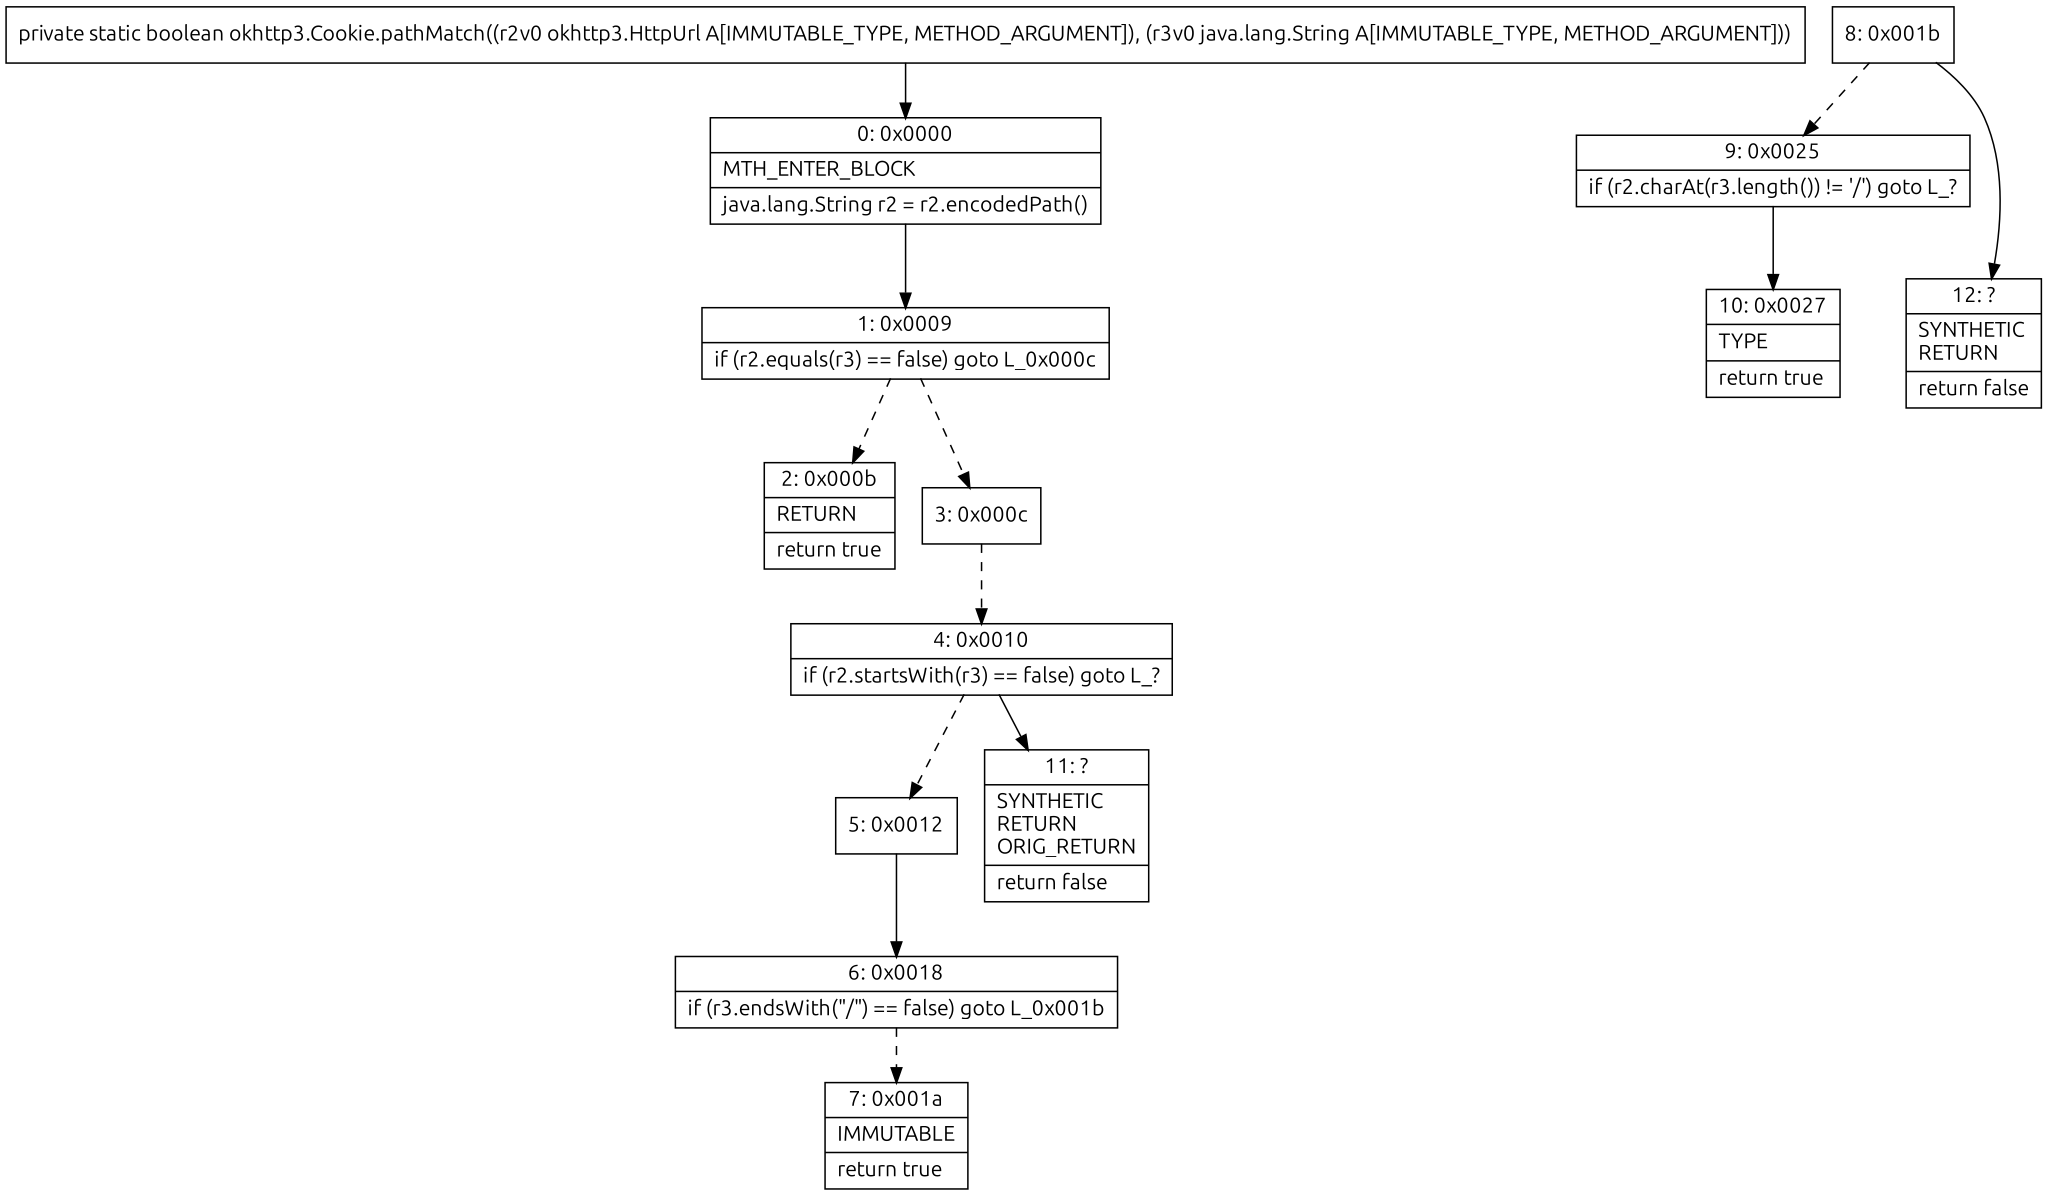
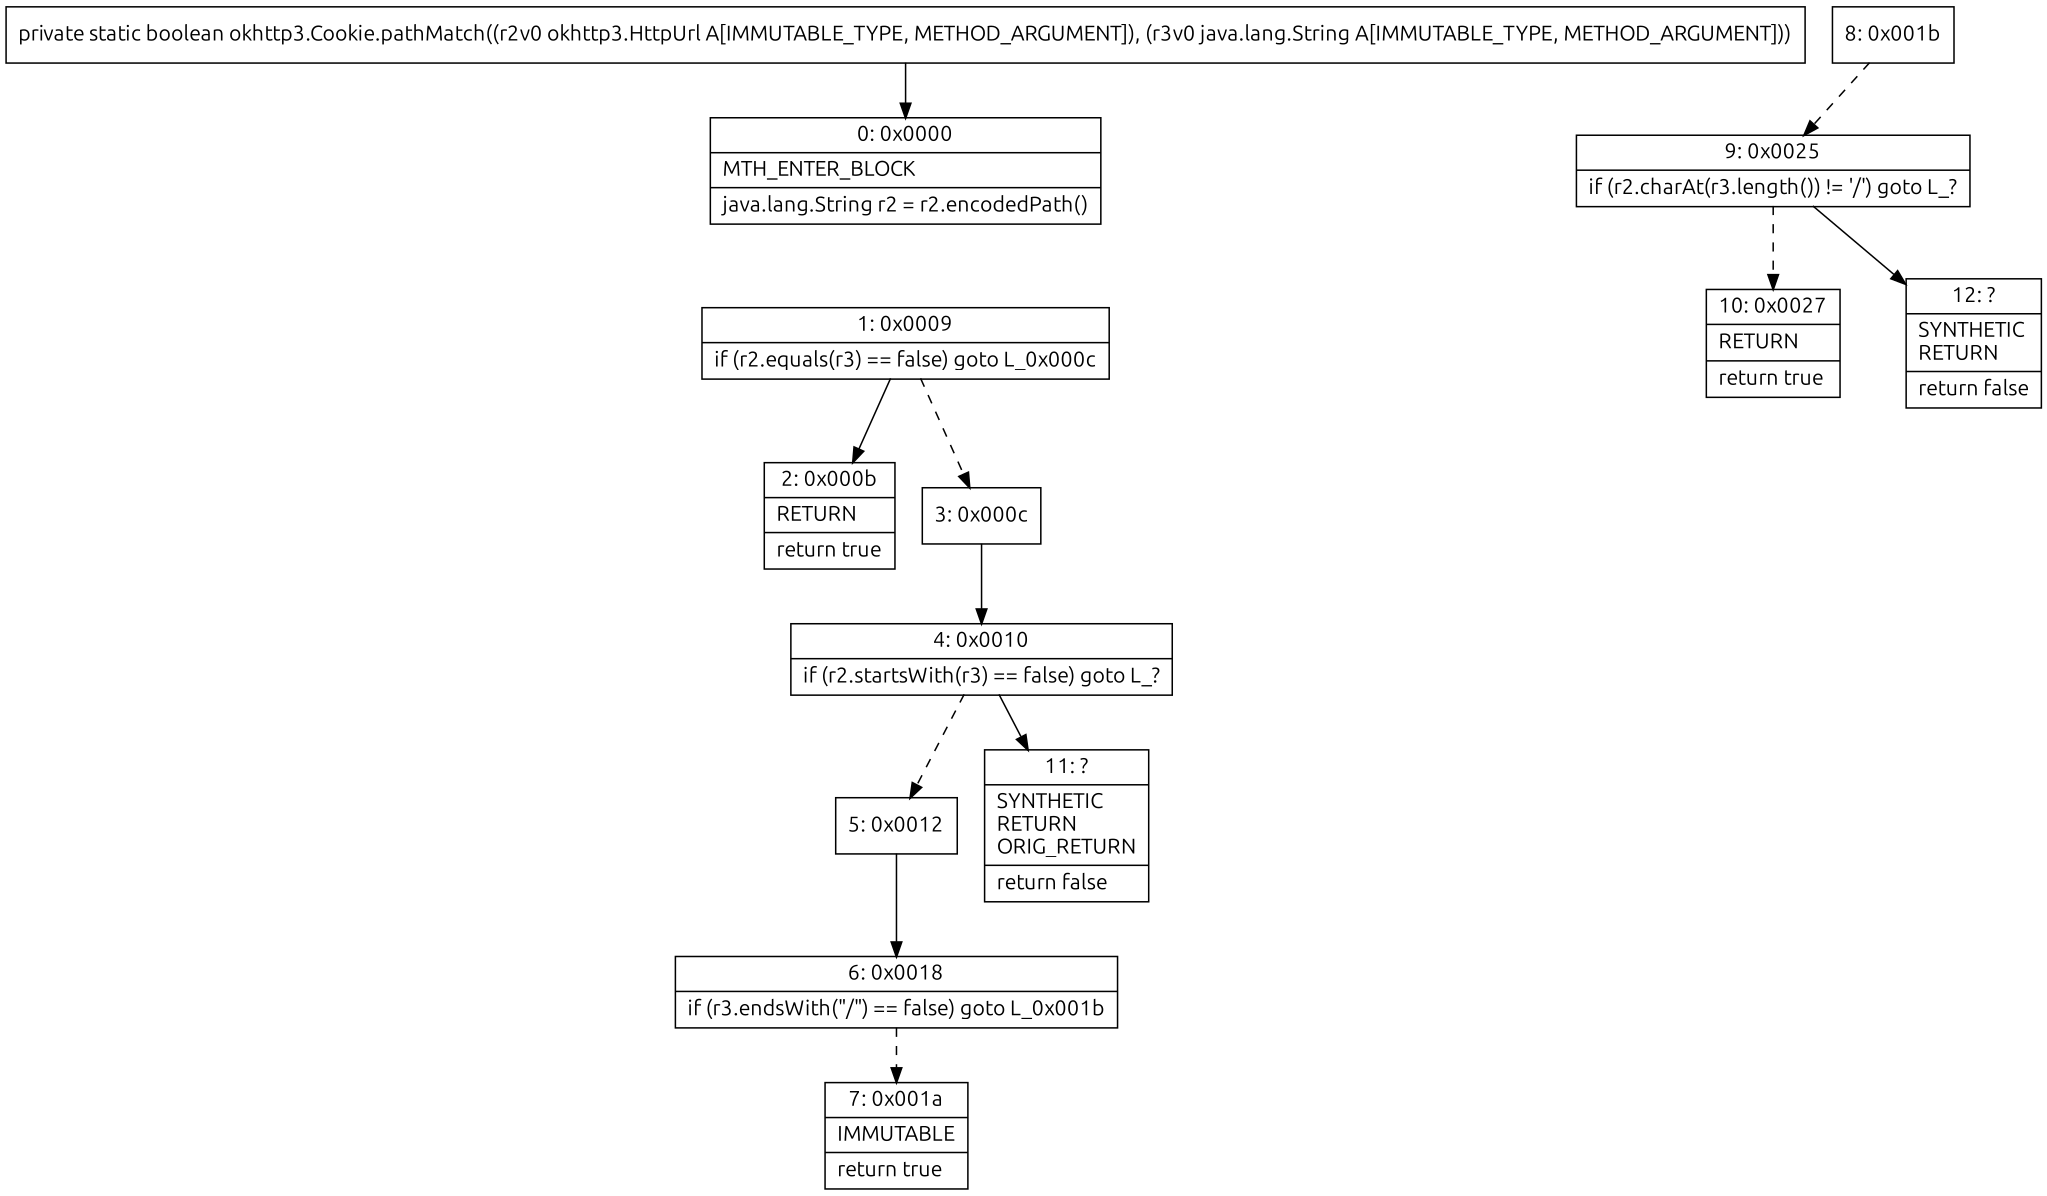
edge "8: 0x001b" -> "12: ?": now "9: 0x0025" -> "12: ?"
edge "9: 0x0025" -> "10: 0x0027": style solid -> dashed
edge "0: 0x0000" -> "1: 0x0009": removed
node "10: 0x0027": text "TYPE" -> "RETURN"
edge "1: 0x0009" -> "2: 0x000b": style dashed -> solid
edge "3: 0x000c" -> "4: 0x0010": style dashed -> solid
